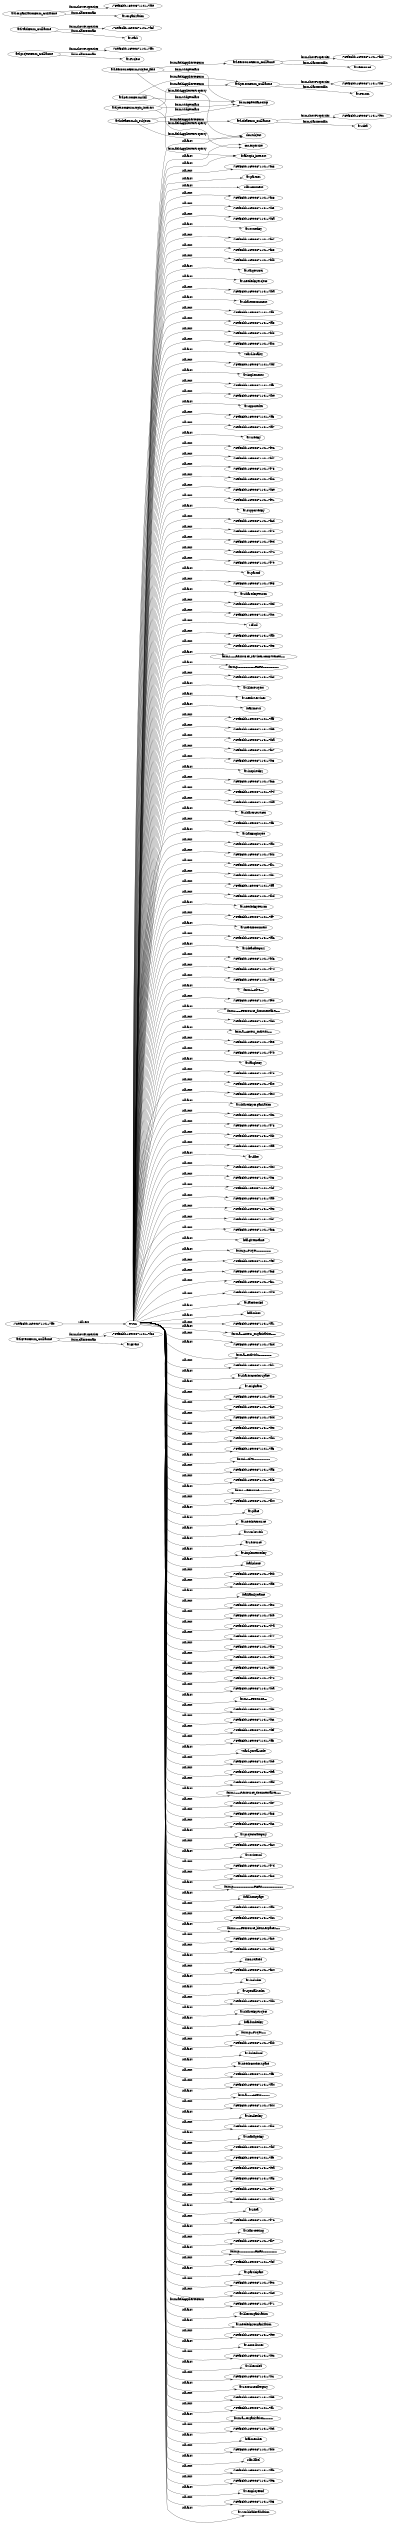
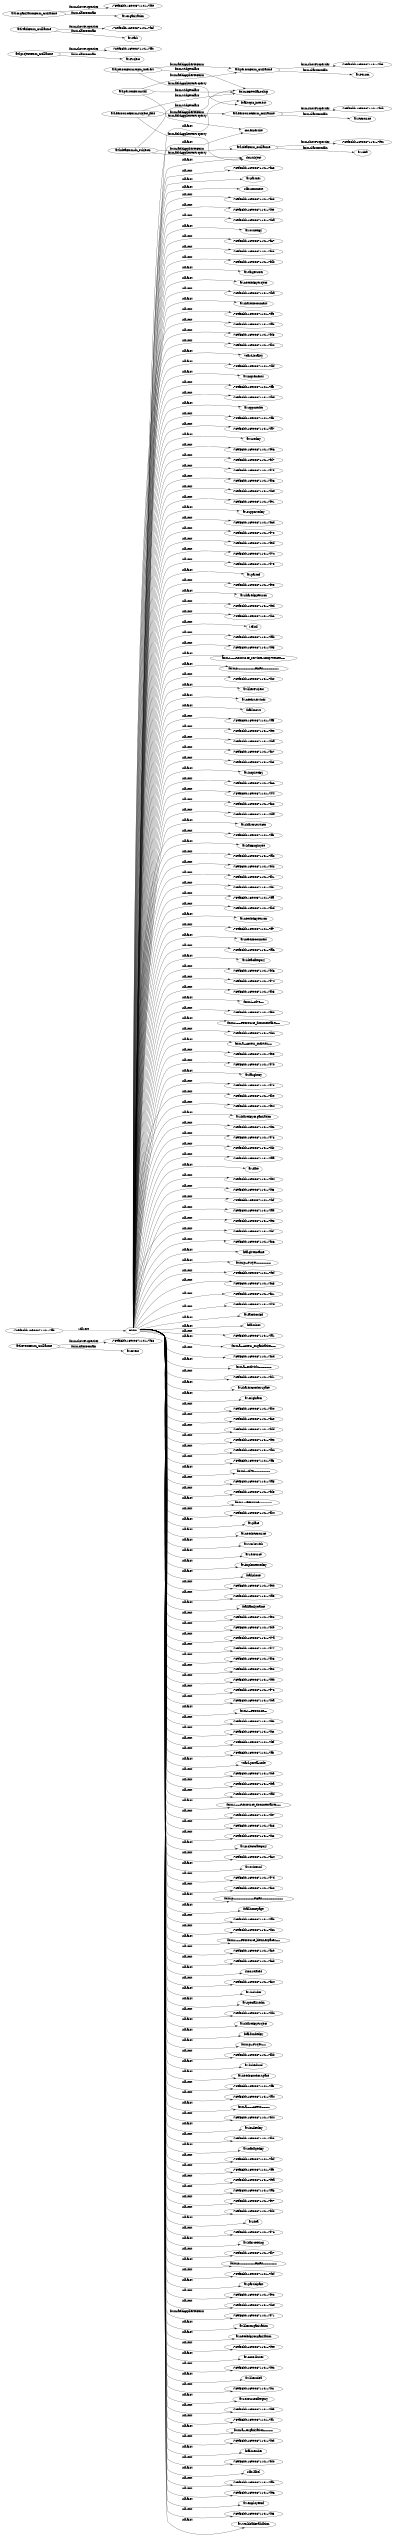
edge "NULL" -> "-789f56bb:16900871141:-7fdf": label "rdf:rest" -> "rdf:first"
node "-789f56bb:16900871141:-7f82": added
